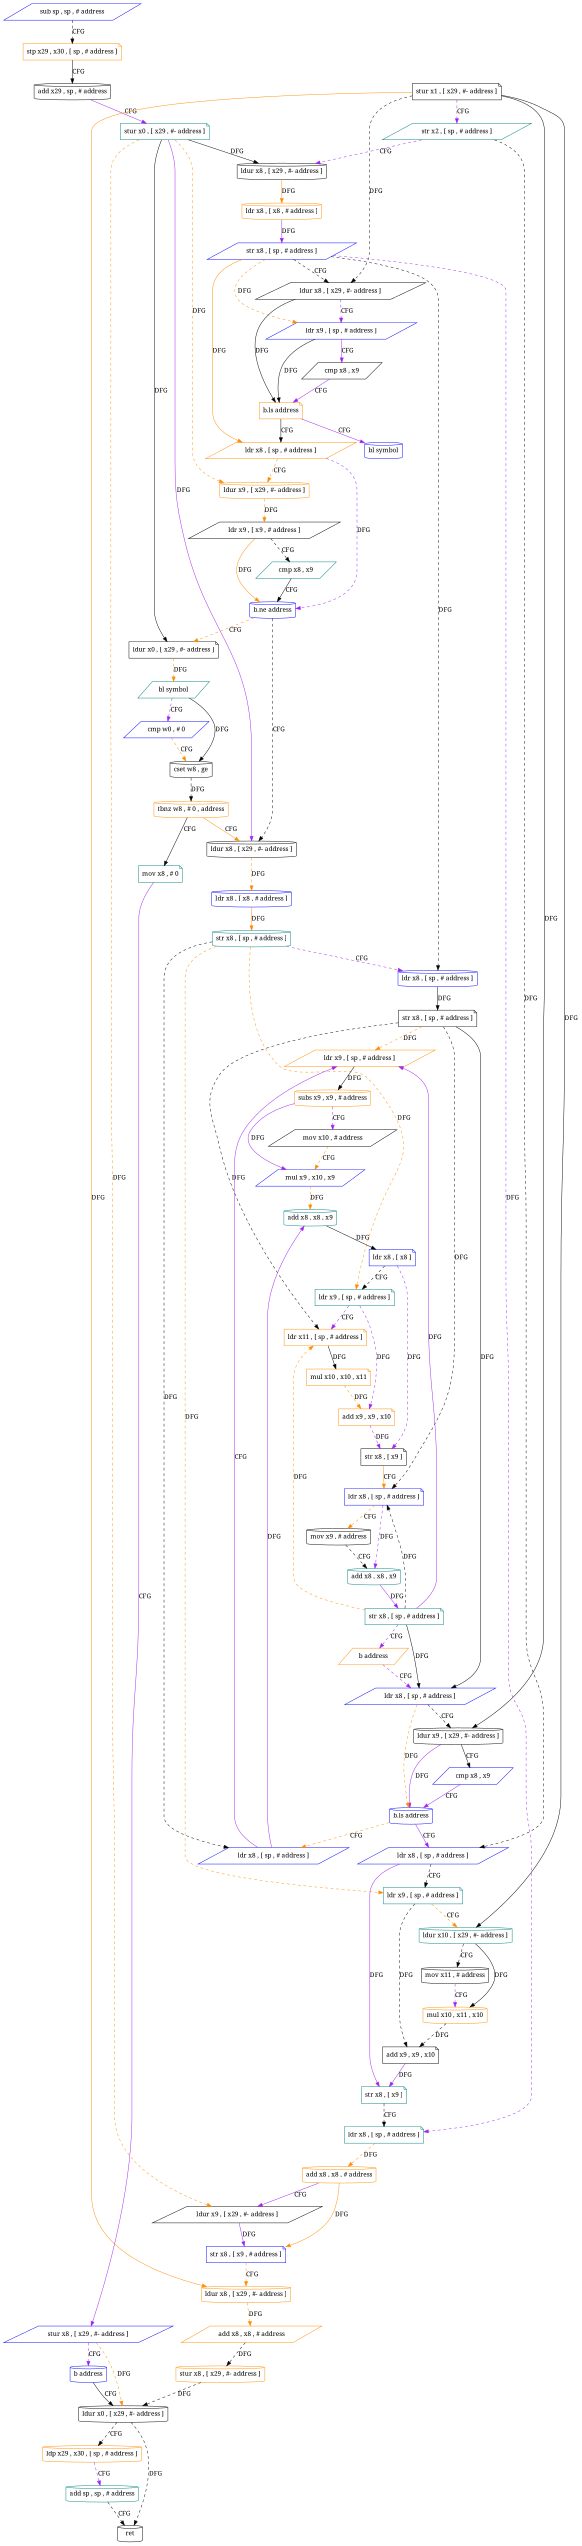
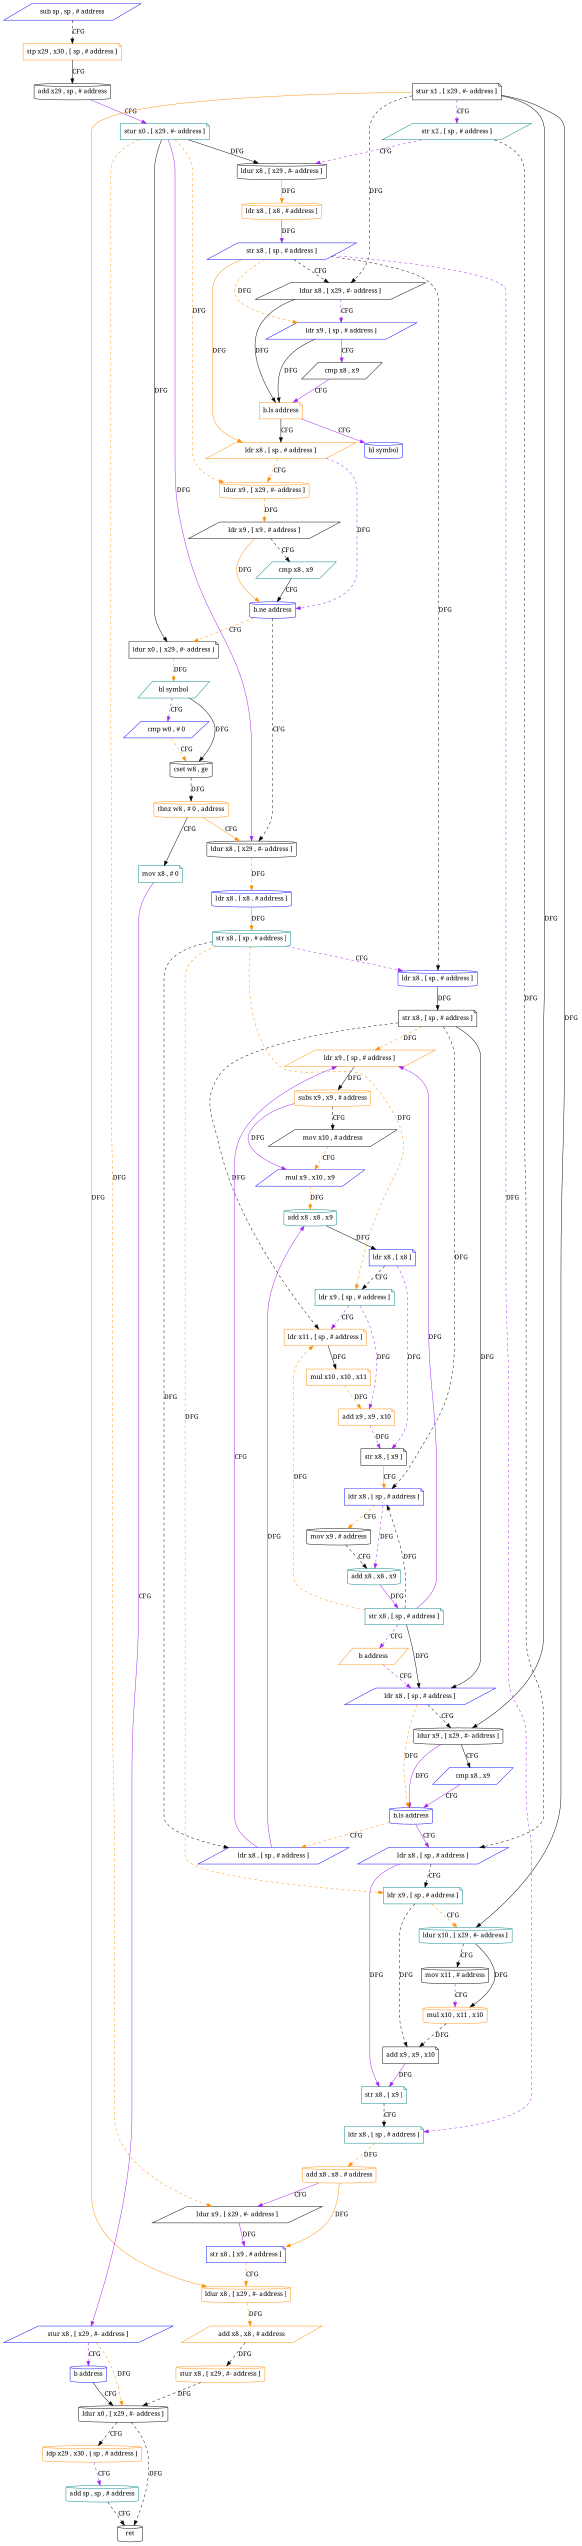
edge "subs x9 , x9 , # address" -> "mov x10 , # address": color purple -> black
